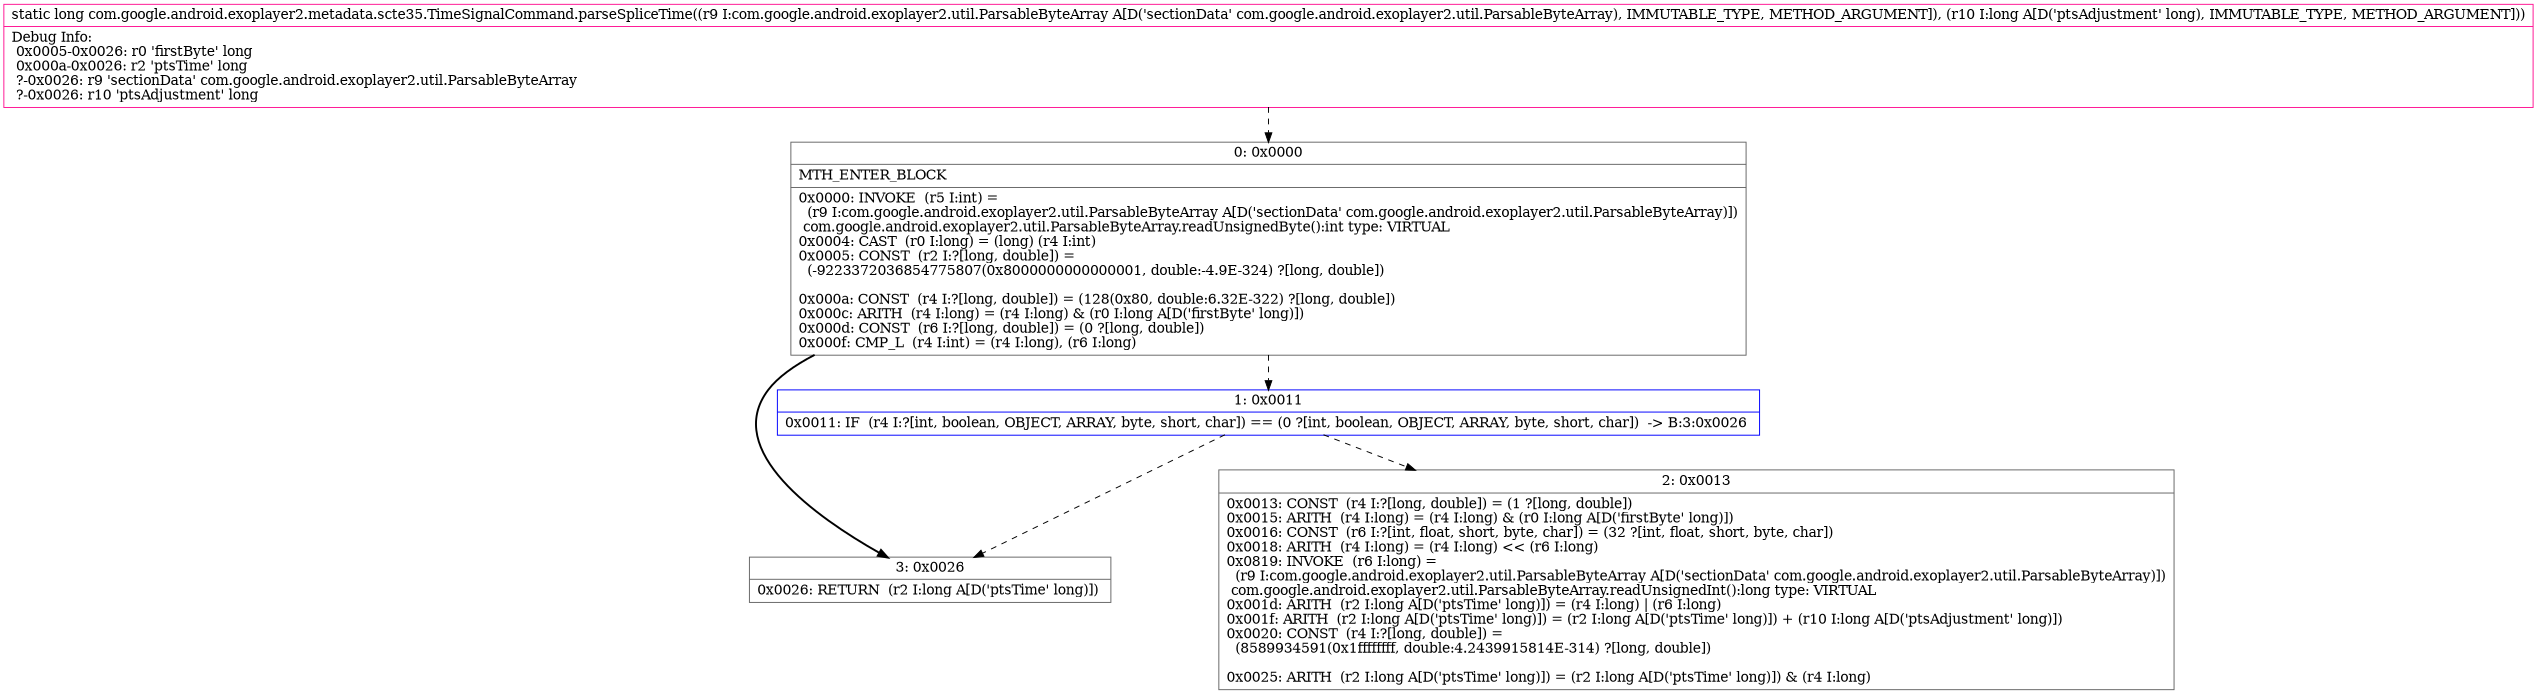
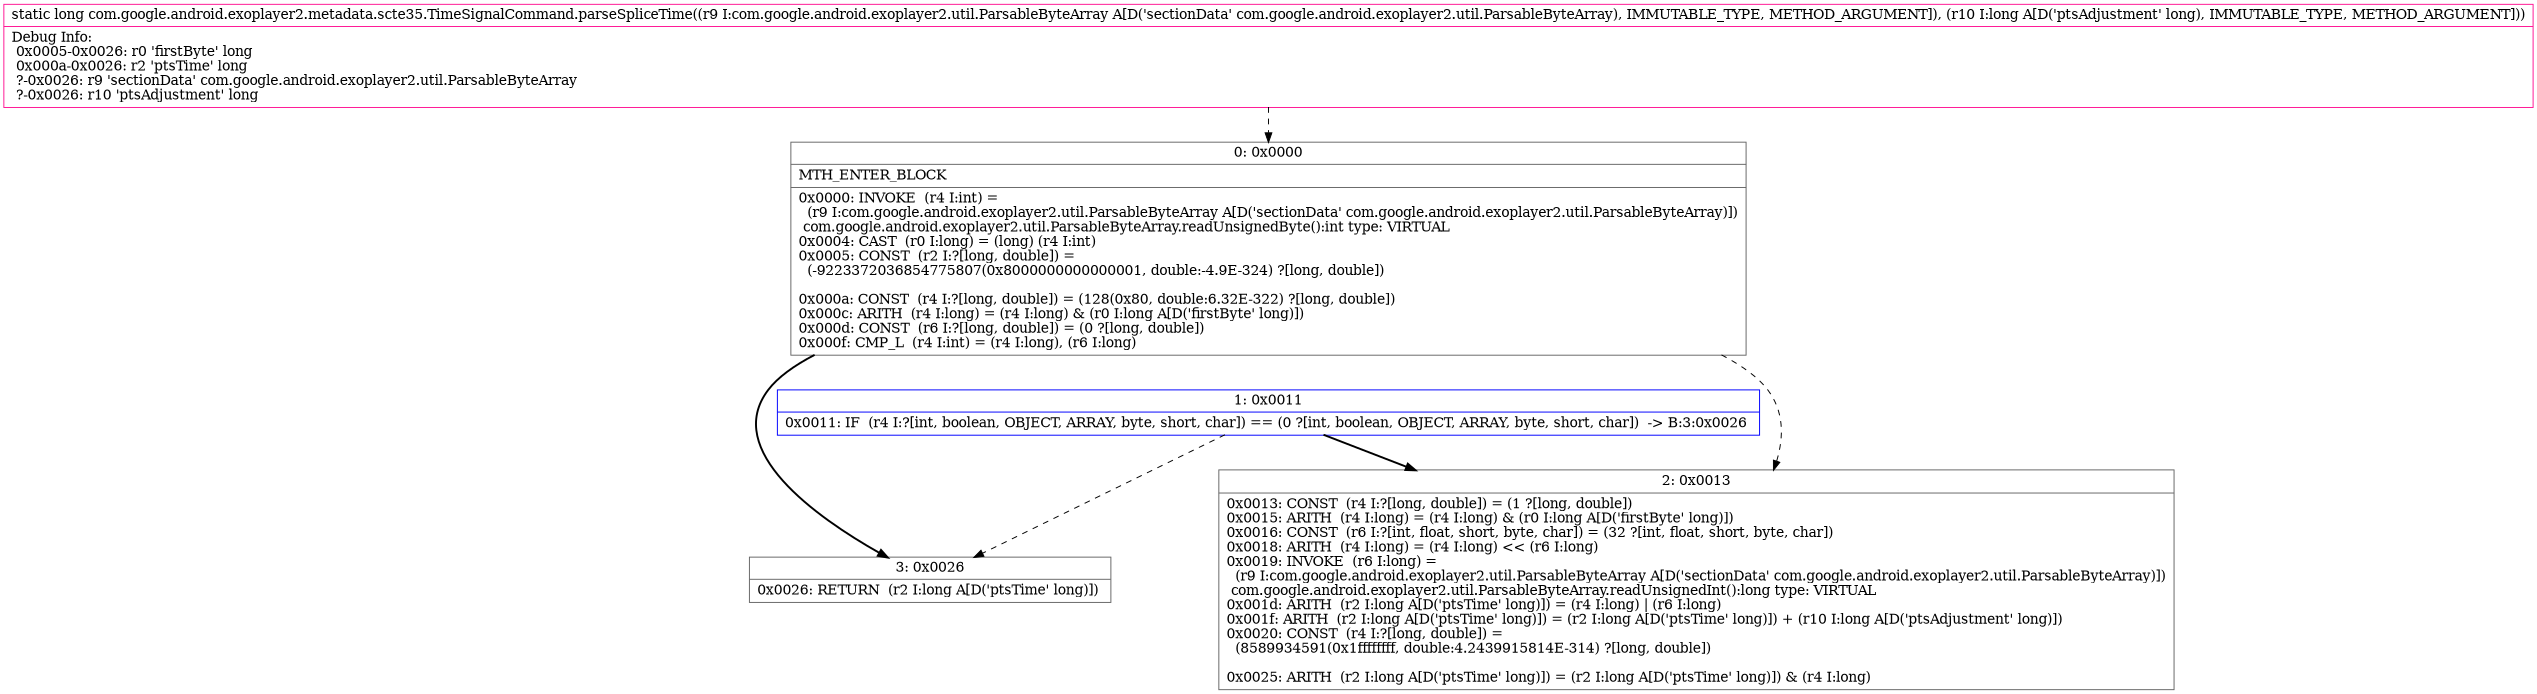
node "0: 0x0000": text "0x0000: INVOKE  (r5 I:int) =" -> "0x0000: INVOKE  (r4 I:int) ="
edge "0: 0x0000" -> "1: 0x0011": now "0: 0x0000" -> "2: 0x0013"
edge "1: 0x0011" -> "2: 0x0013": style dashed -> bold
node "2: 0x0013": text "0x0819: INVOKE  (r6 I:long) =" -> "0x0019: INVOKE  (r6 I:long) ="
